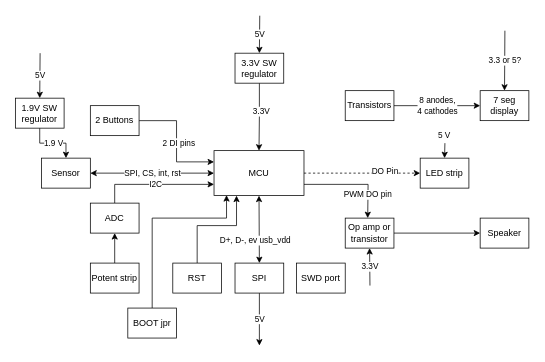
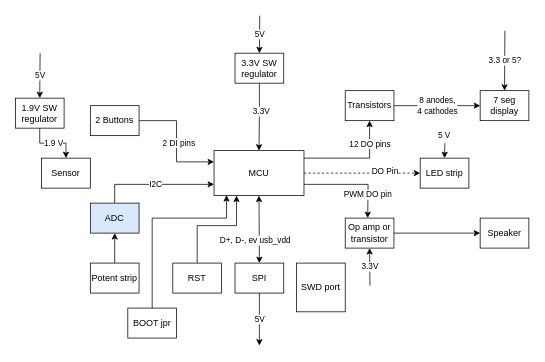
edge "MCU" -> "Transistors": added, label "12 DO pins"
edge "Sensor" -- "MCU": removed, label "SPI, CS, int, rst"
node "ADC": fillcolor #ffffff -> #dae8fc
node "SWD port": size 49x30 -> 49x49
